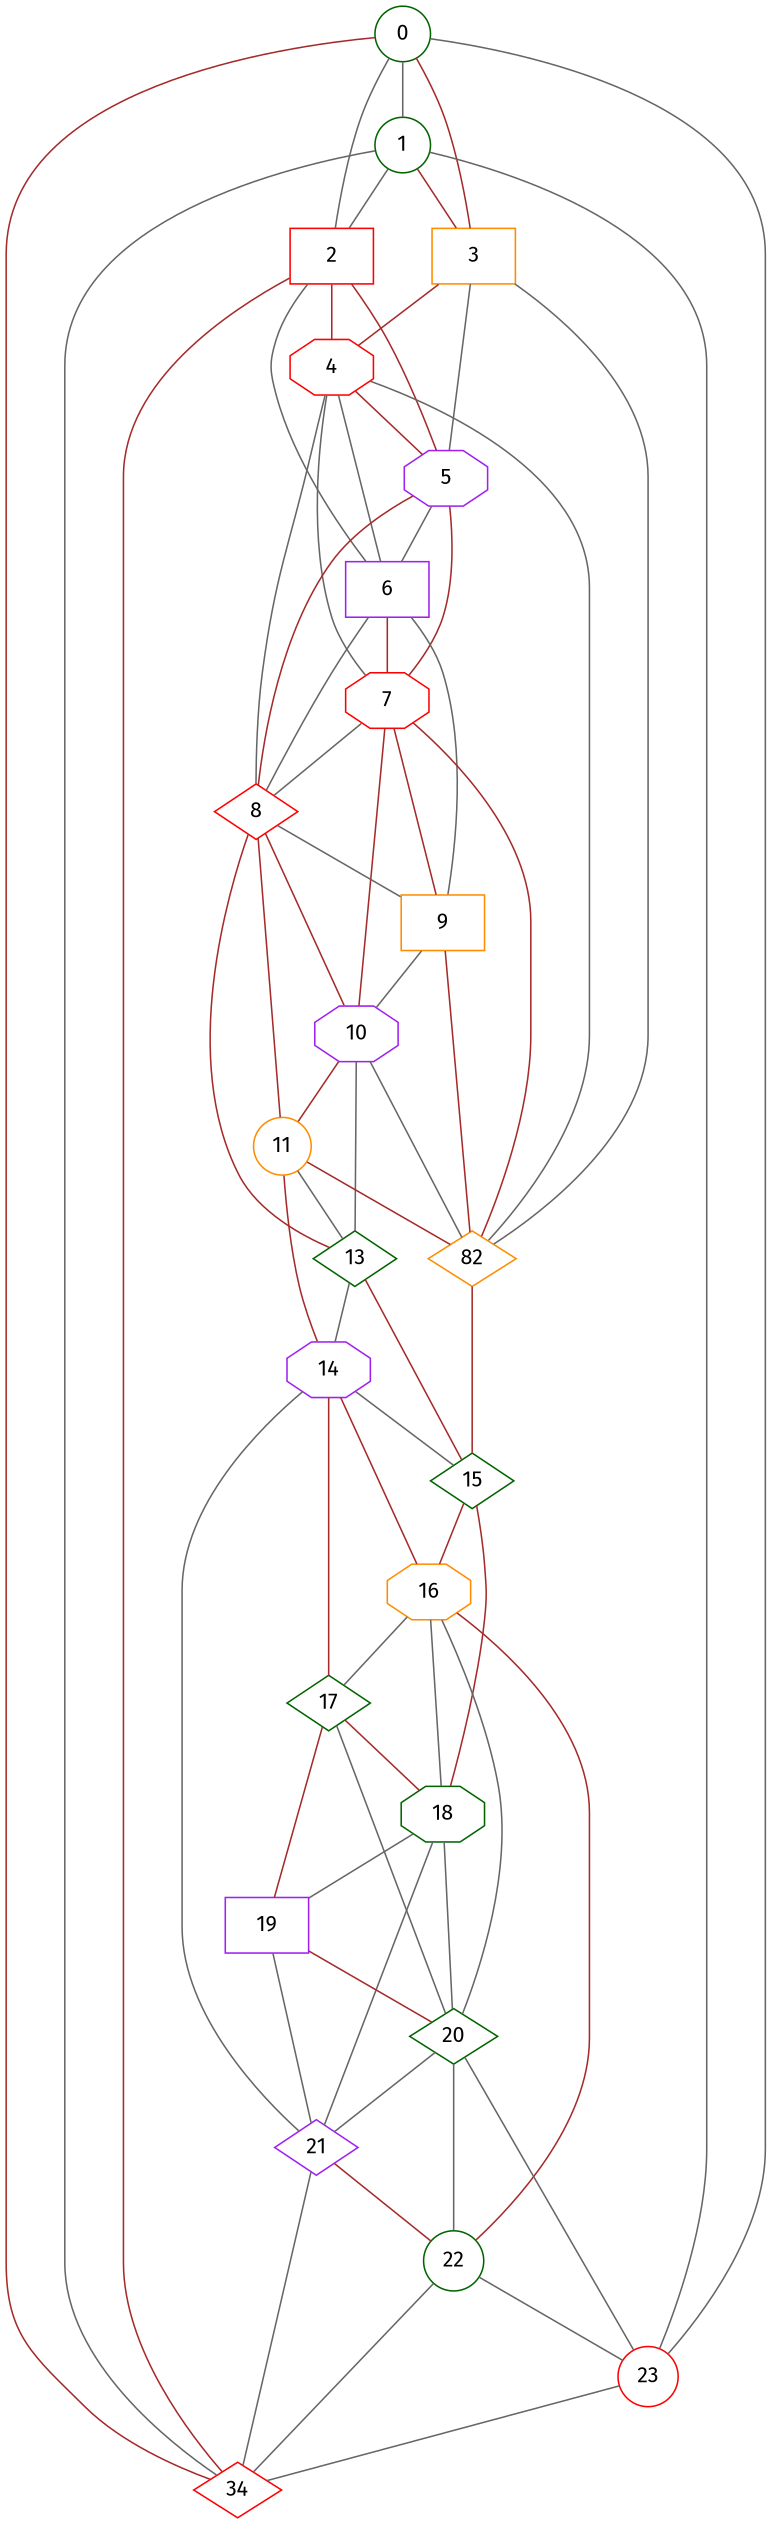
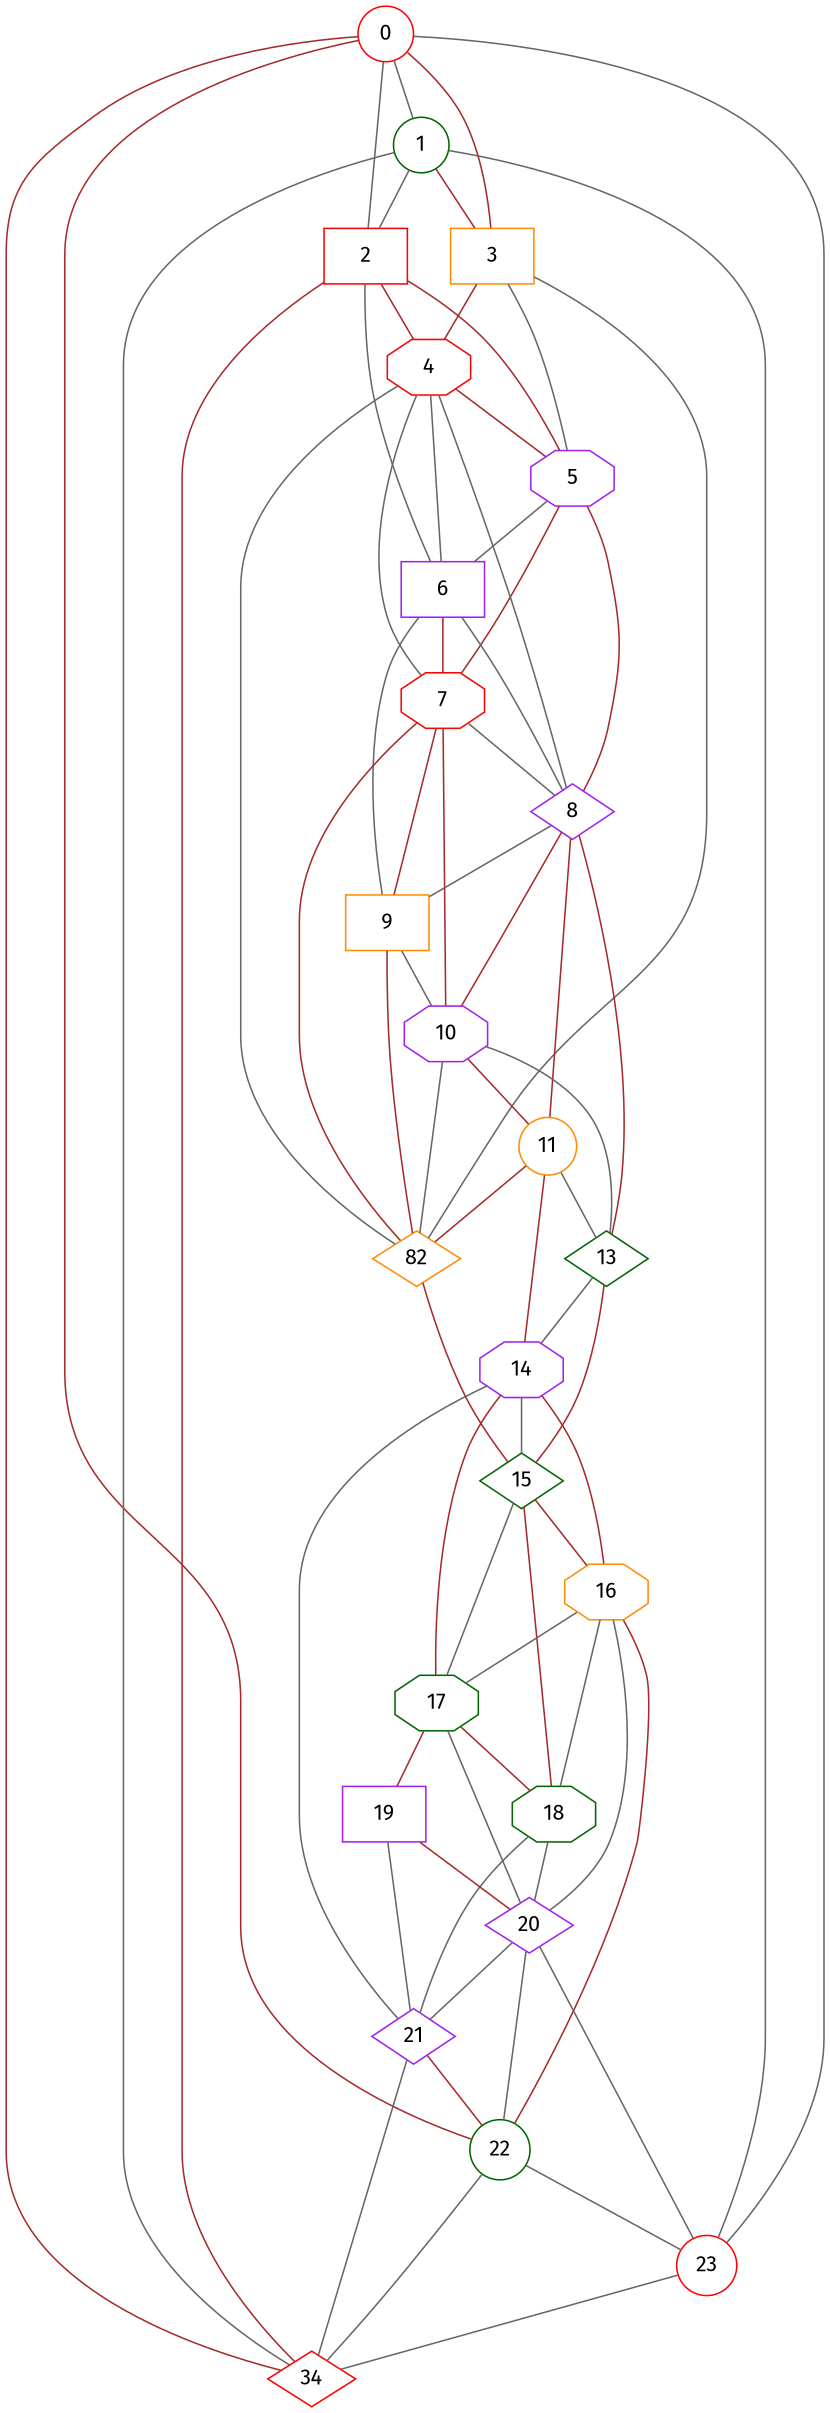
node "0": color darkgreen -> red
node "8": color red -> purple
edge "0" -- "22": added
edge "15" -- "17": added
node "17": shape diamond -> octagon
edge "18" -- "19": removed
node "20": color darkgreen -> purple
